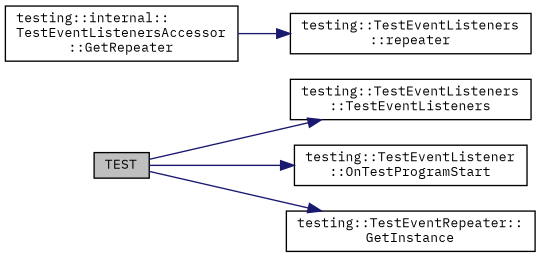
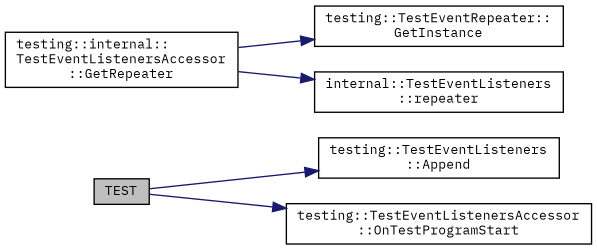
node "testing::TestEventListeners ::repeater": label "testing::TestEventListeners ::repeater" -> "internal::TestEventListeners ::repeater"
node "testing::TestEventListeners ::TestEventListeners": label "testing::TestEventListeners ::TestEventListeners" -> "testing::TestEventListeners ::Append"
node "testing::TestEventListener ::OnTestProgramStart": label "testing::TestEventListener ::OnTestProgramStart" -> "testing::TestEventListenersAccessor ::OnTestProgramStart"
edge "TEST" -> "testing::TestEventRepeater:: GetInstance": now "testing::internal:: TestEventListenersAccessor ::GetRepeater" -> "testing::TestEventRepeater:: GetInstance"
